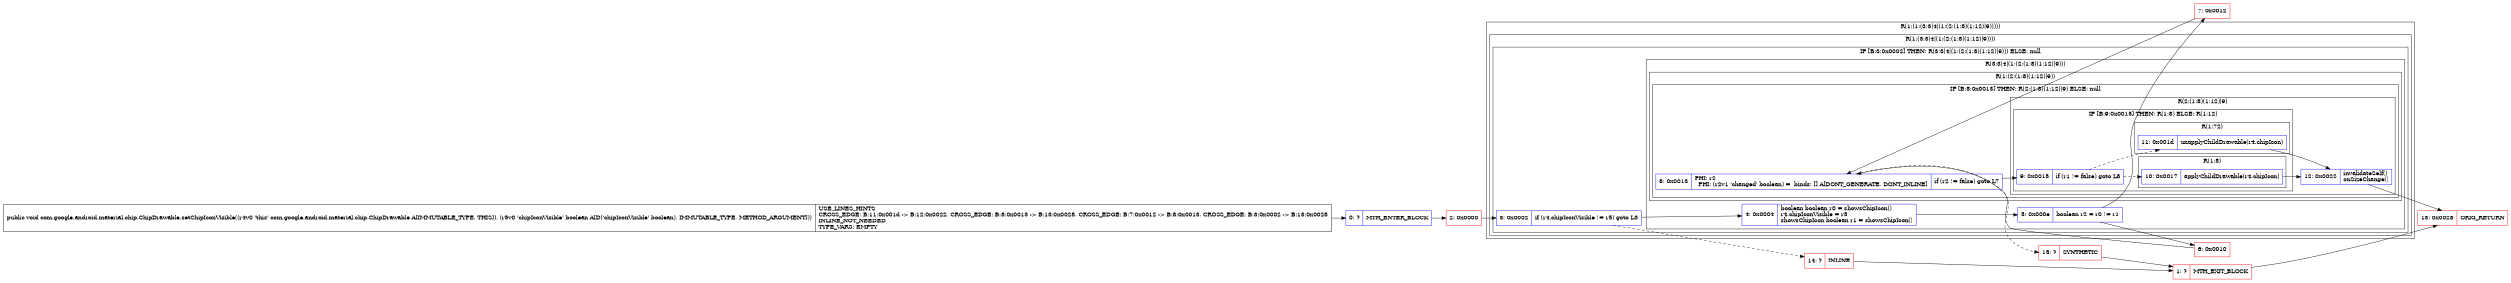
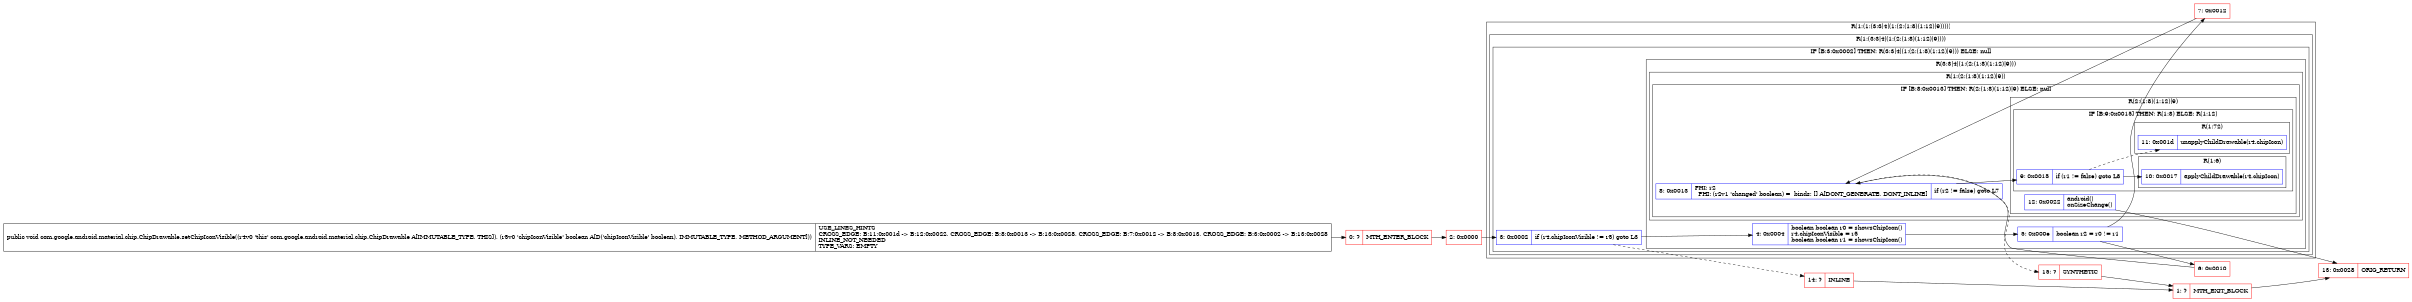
edge "11: 0x001d" -> "12: 0x0022": removed
cluster "R(1:8)": label "R(1:8)" -> "R(1:6)"
node "12: 0x0022": text "invalidateSelf()" -> "android()"
edge "9: 0x0015" -> "10: 0x0017": style dashed -> solid
edge "10: 0x0017" -> "12: 0x0022": removed
node "0: ?": color blue -> red
node "4: 0x0004": text "showsChipIcon boolean r1 = showsChipIcon()" -> "boolean boolean r1 = showsChipIcon()"
